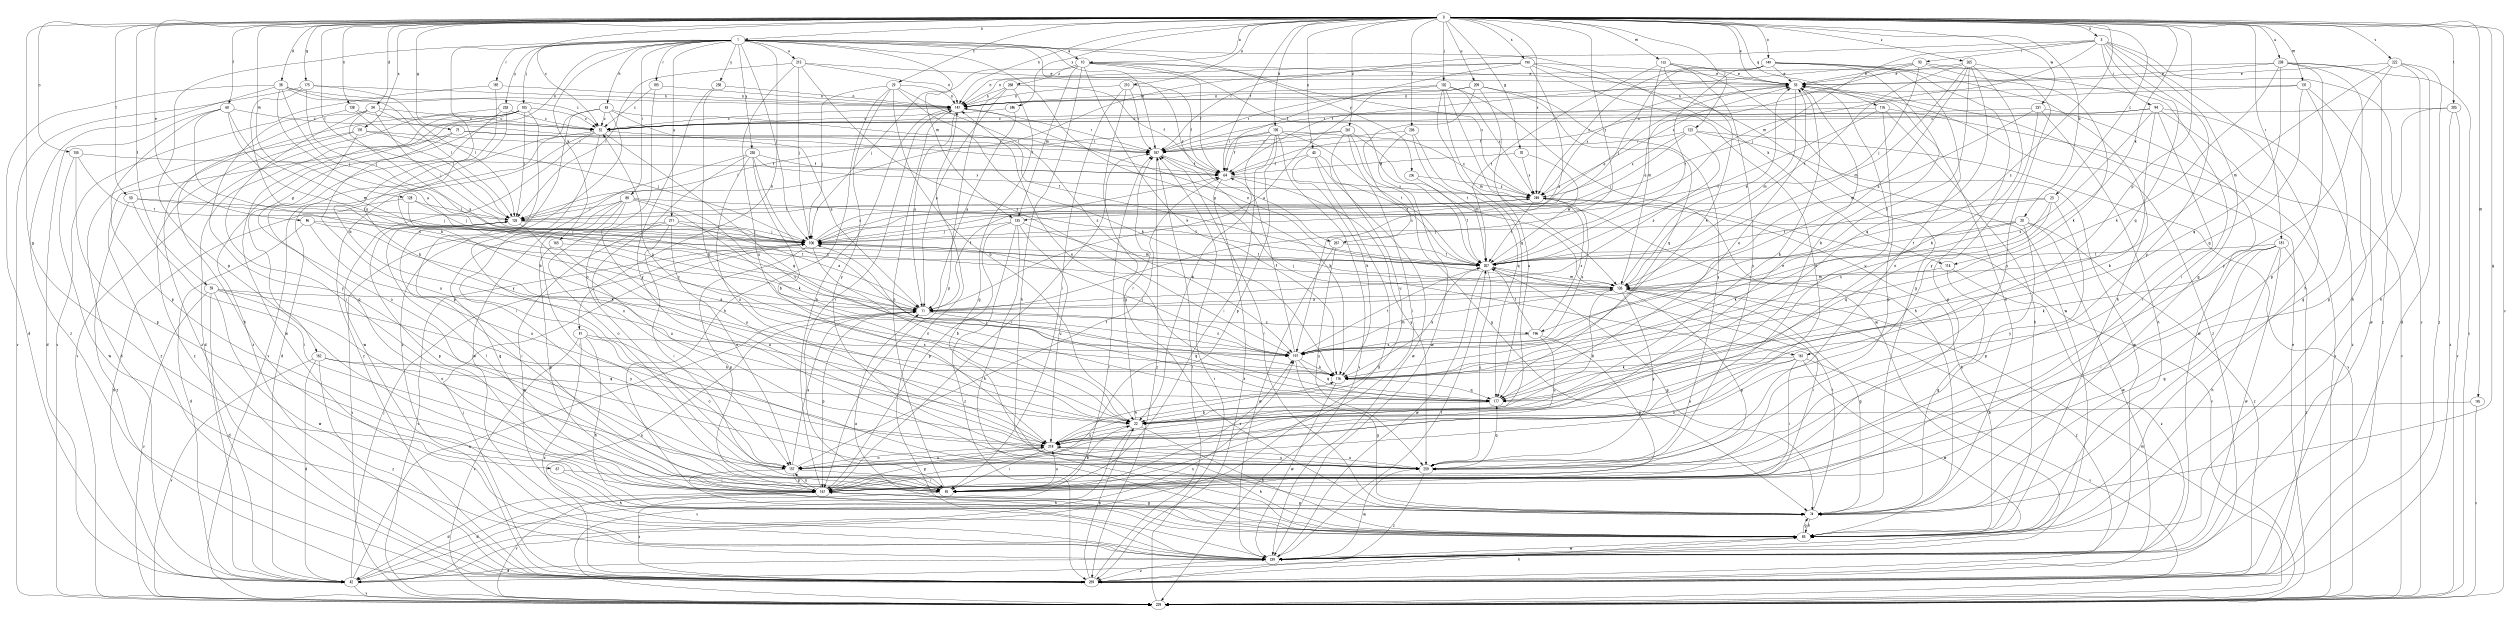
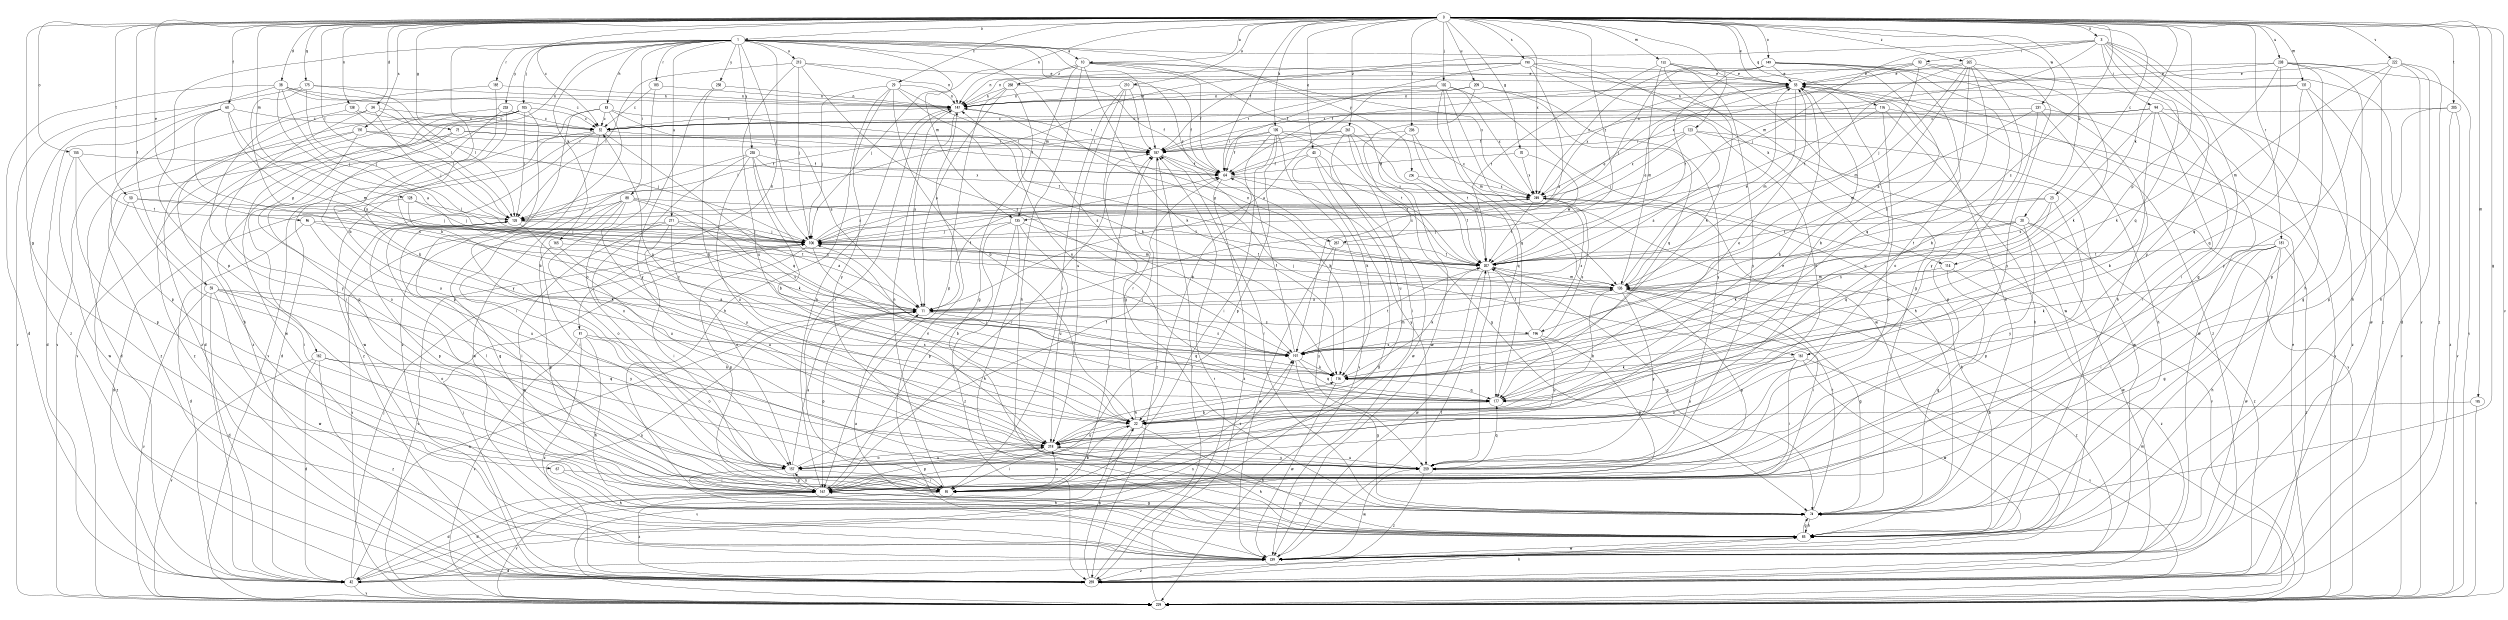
node "246": removed
edge "34" -> "11": removed, label "a"
edge "209" -> "218": now "210" -> "218"
